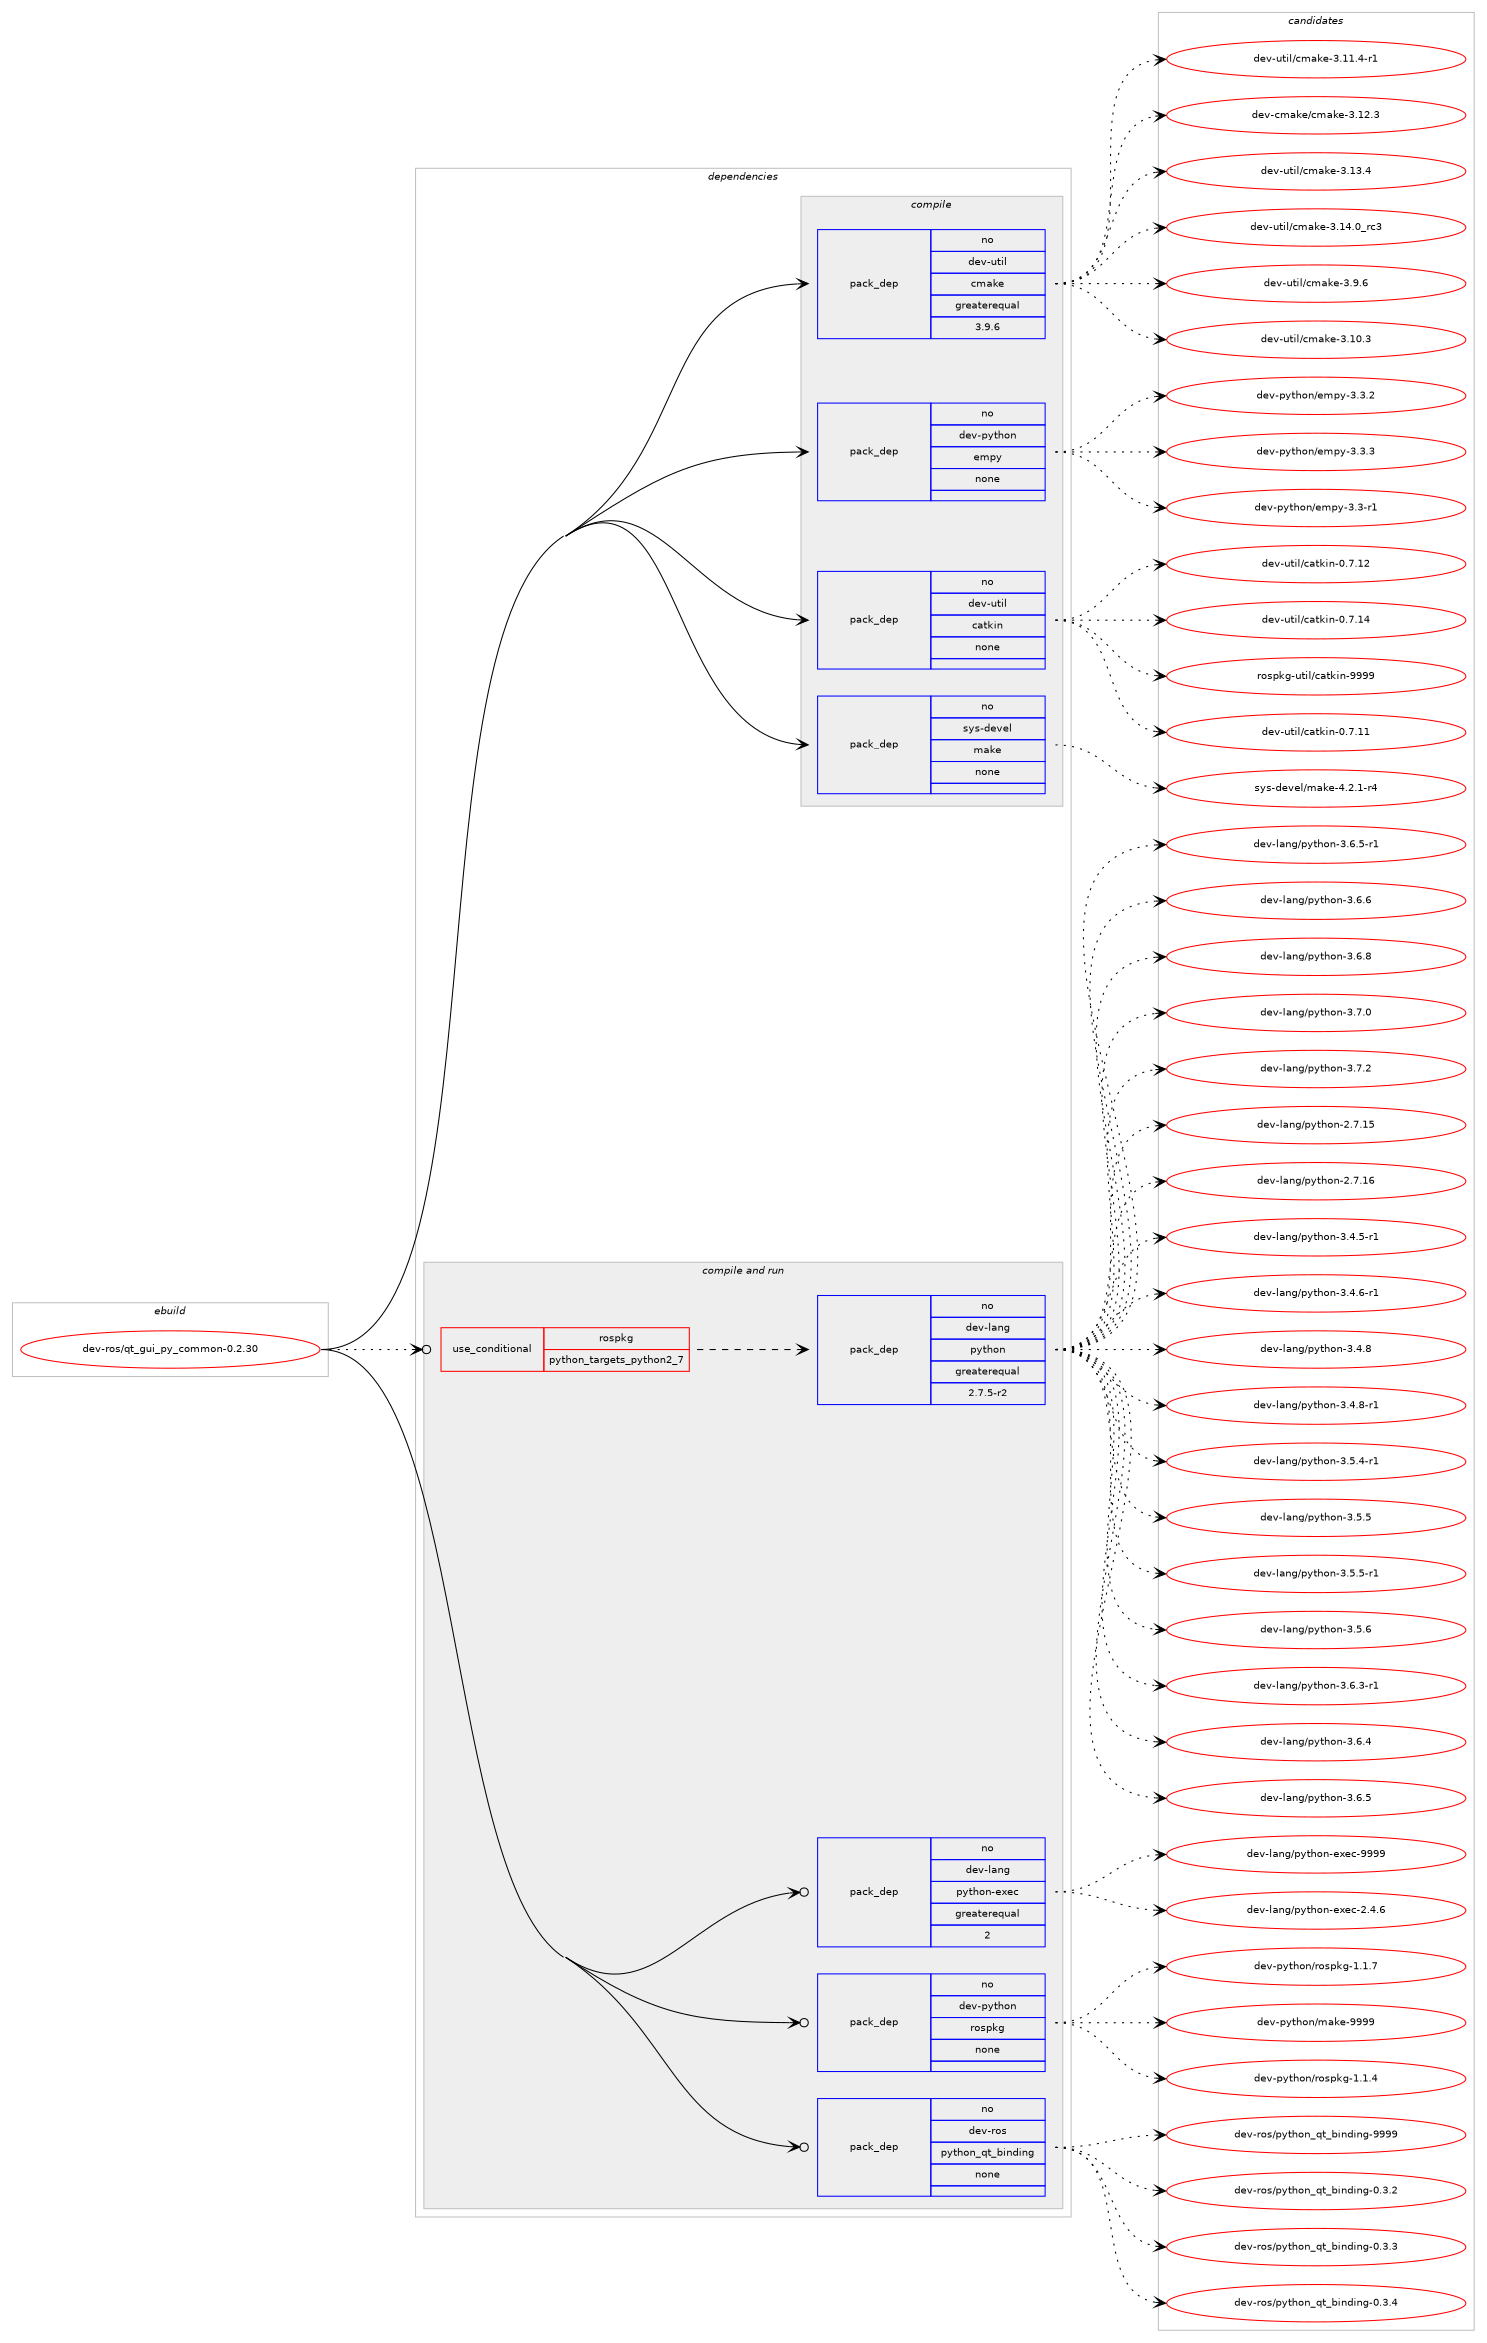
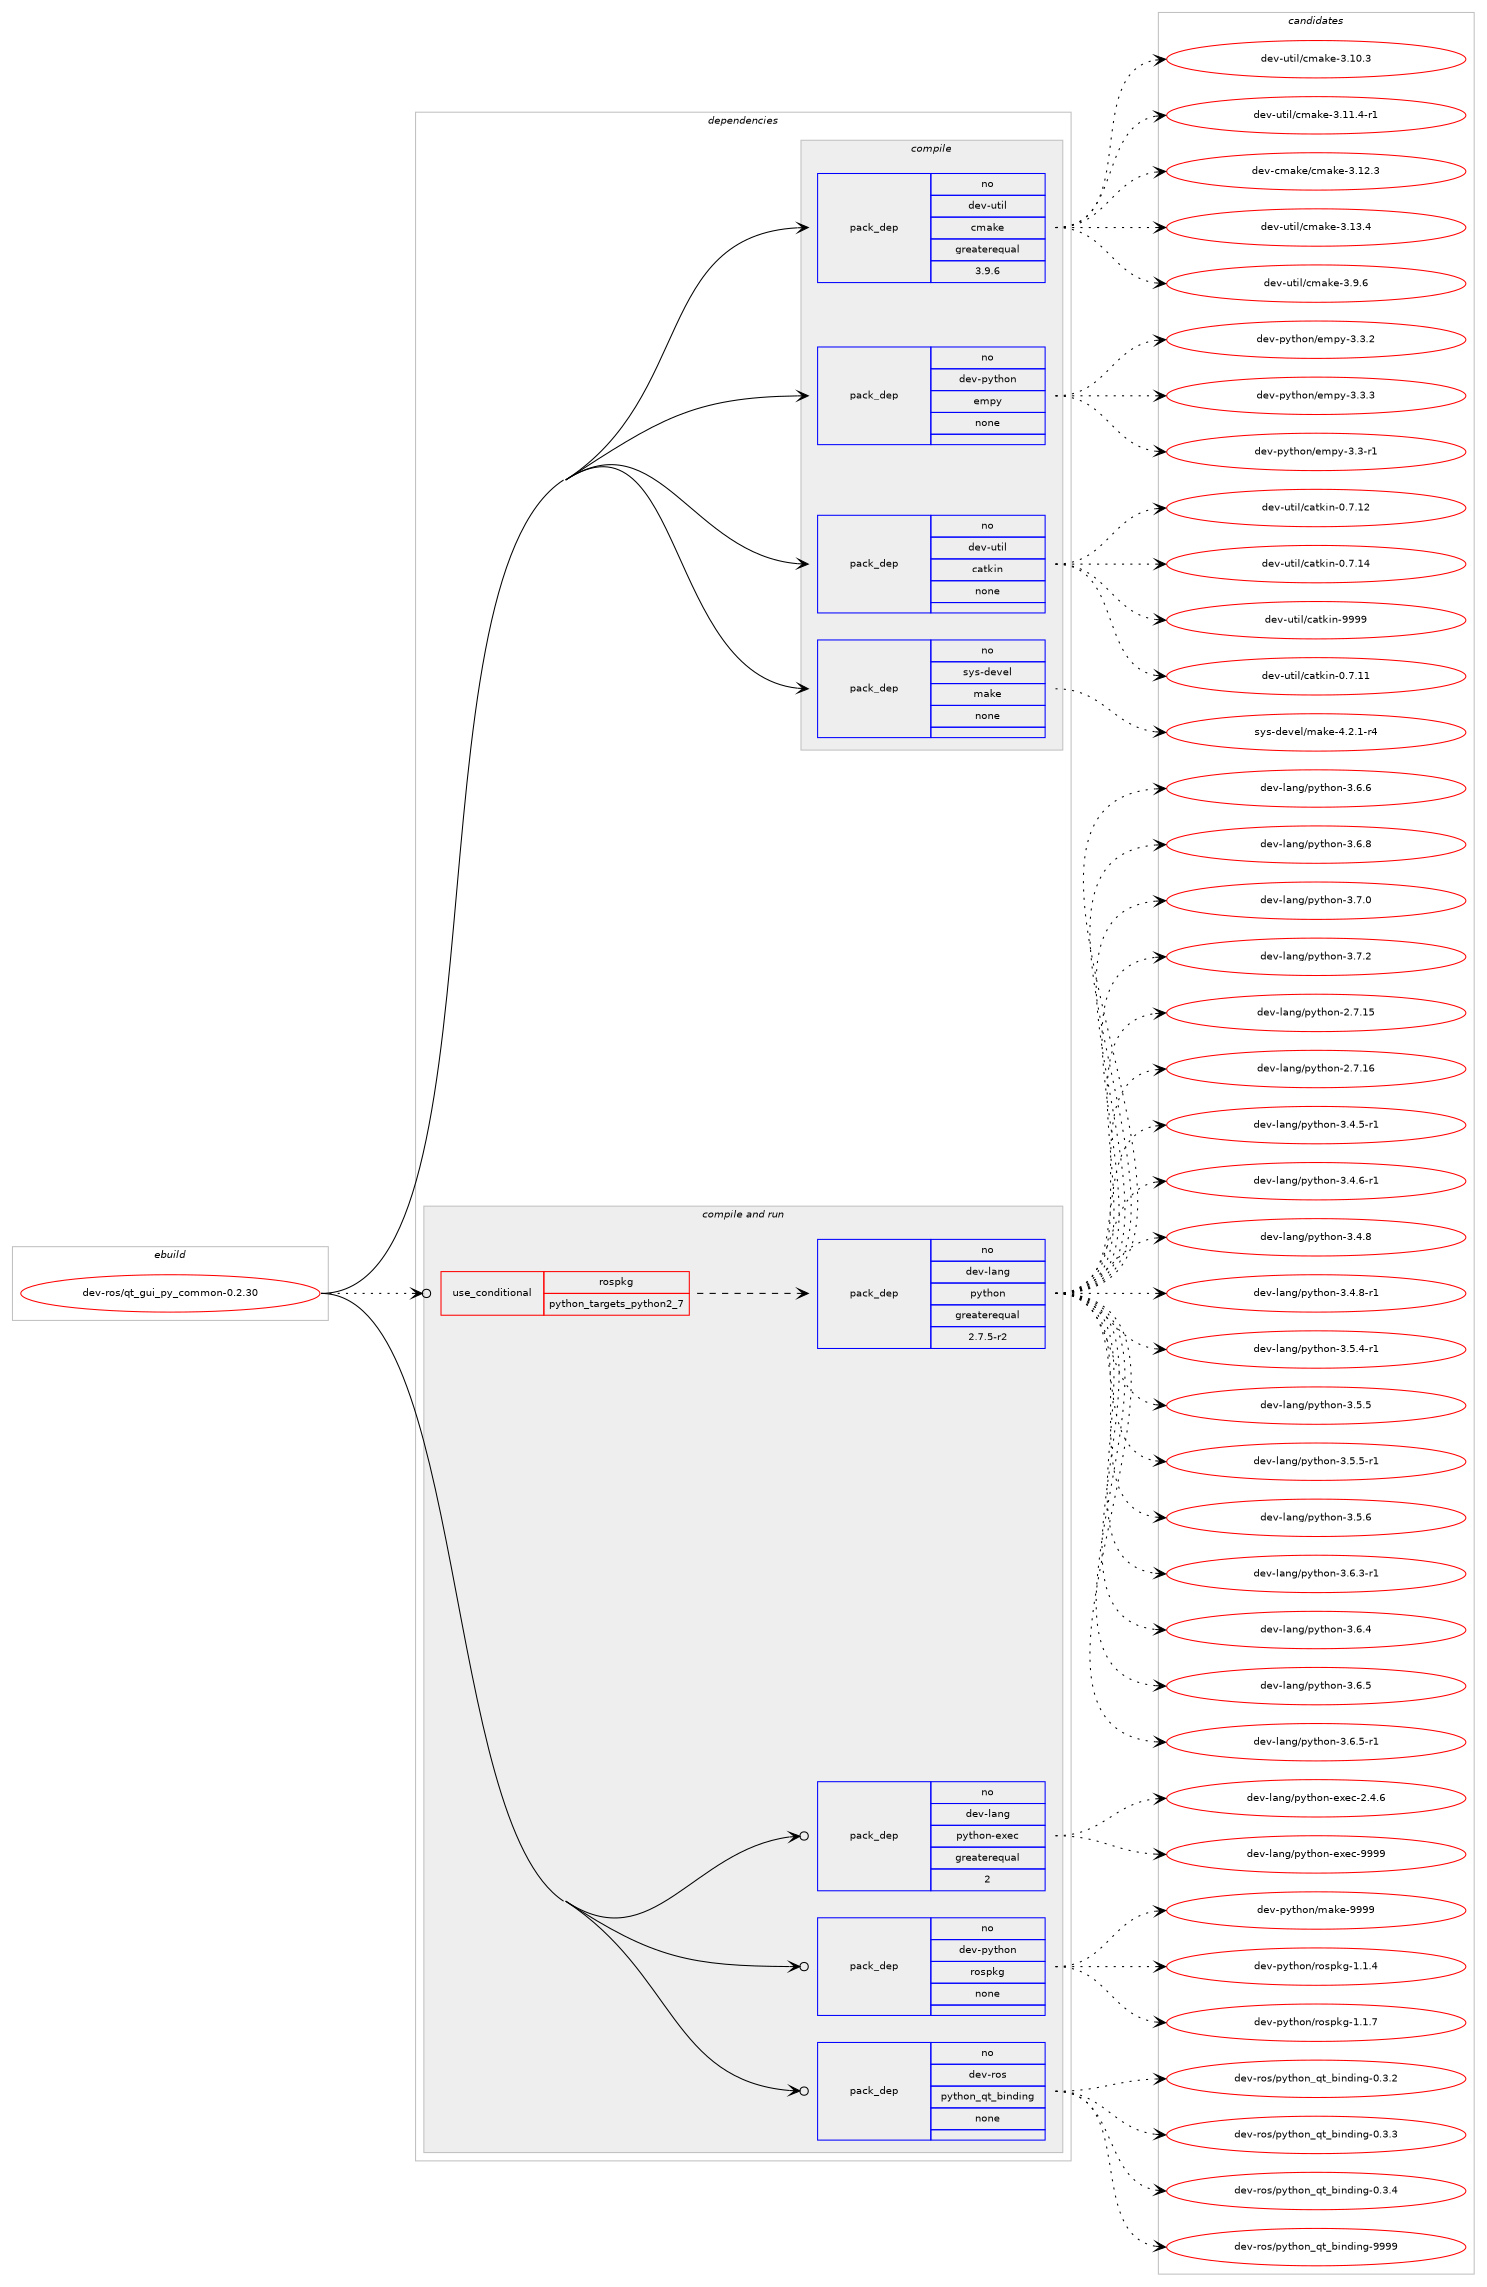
node "dev-util/cmake-3.14.0_rc3": removed
node "rospkg-util/catkin-9999": label "rospkg-util/catkin-9999" -> "dev-util/catkin-9999"
